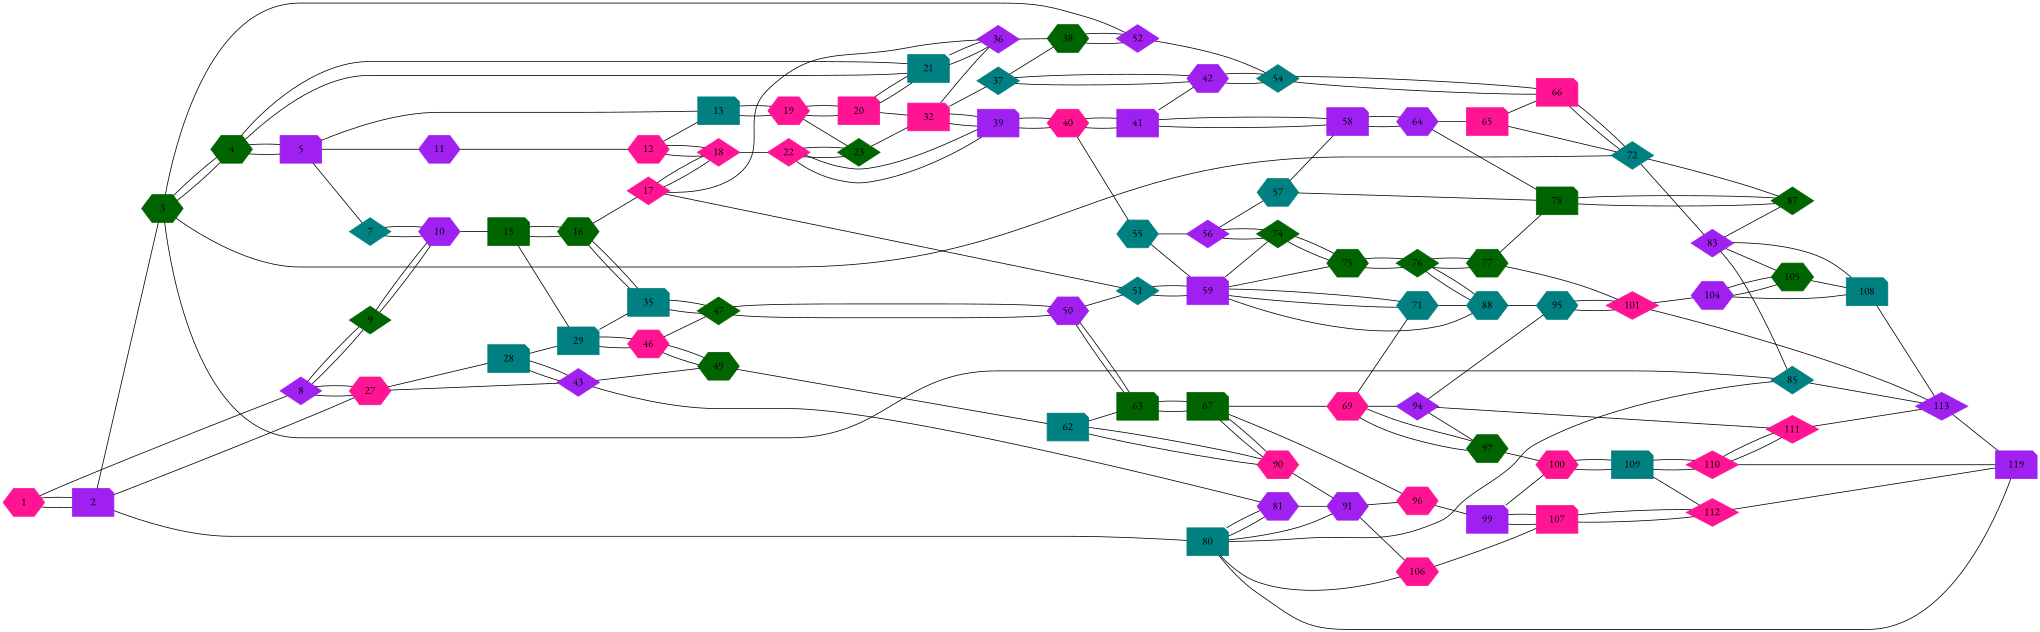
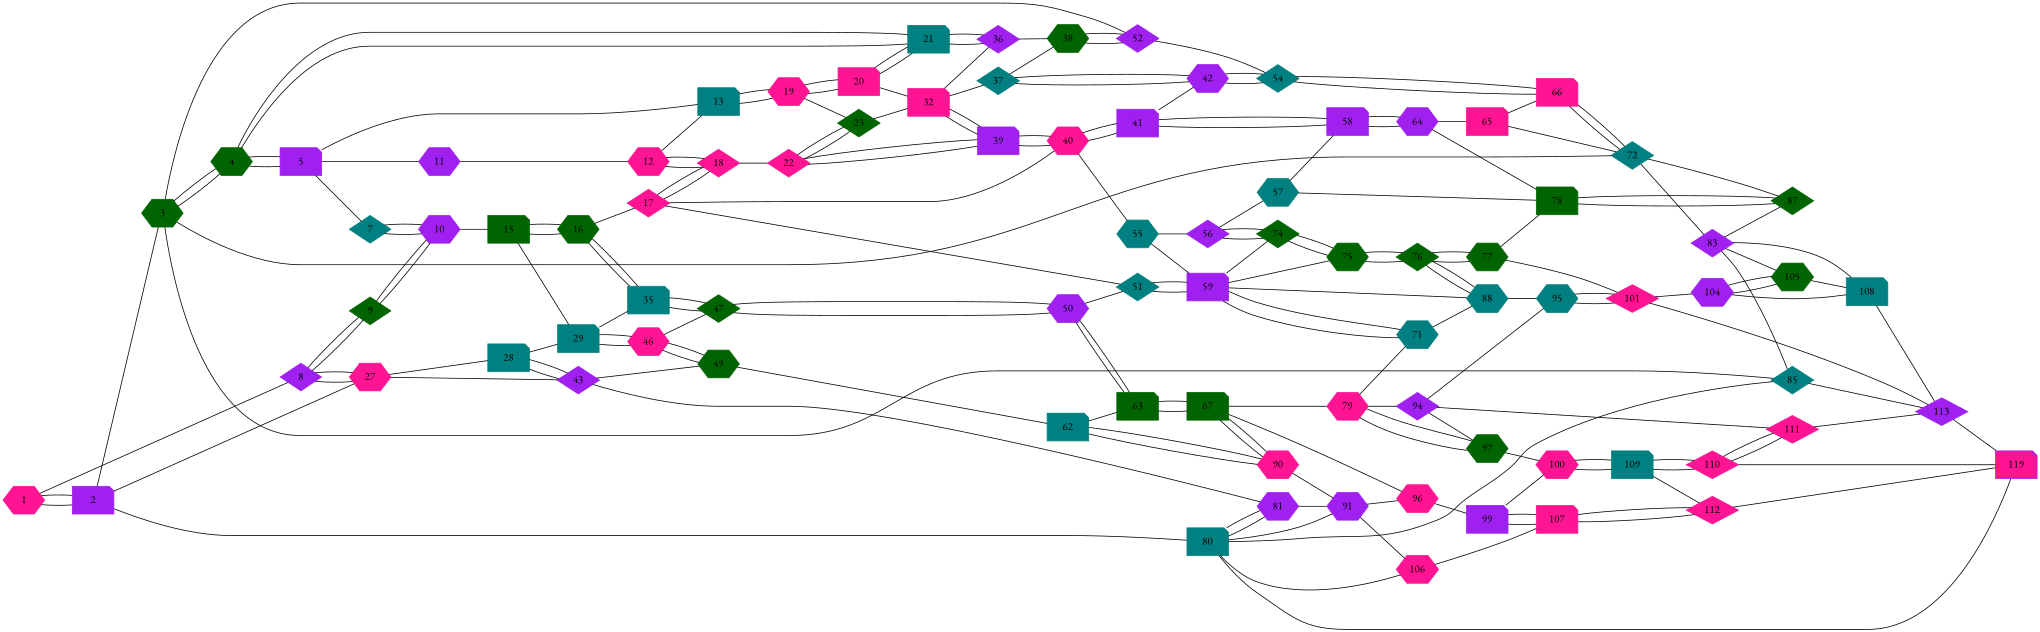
edge "36" -- "17": now "40" -- "17"
node "69": label "69" -> "79"
node "119": fillcolor purple -> deeppink
